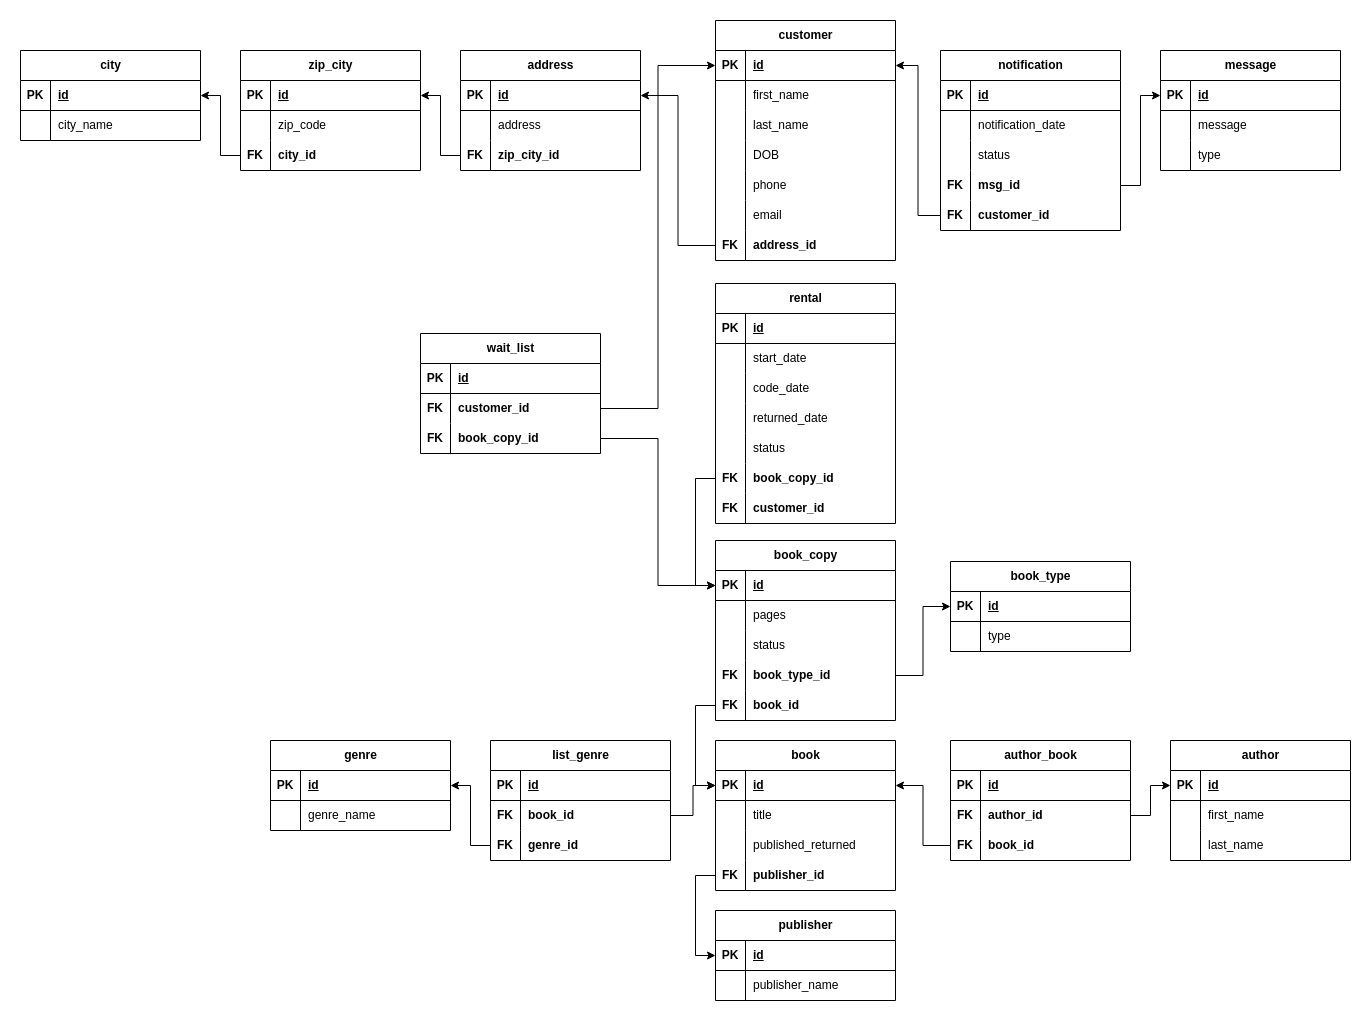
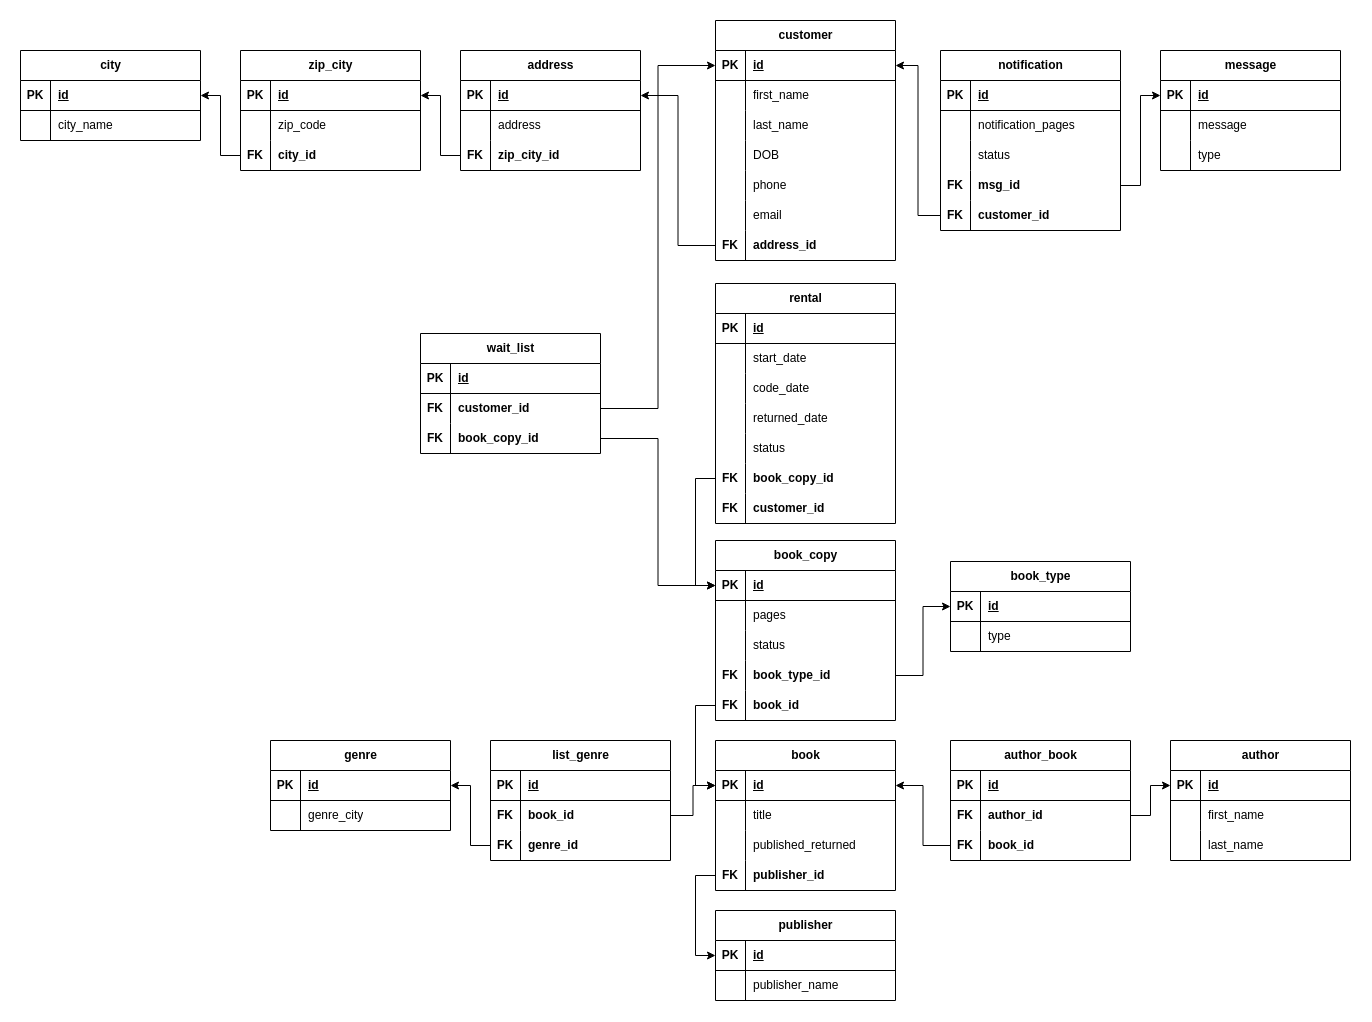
node "notification_date": label "notification_date" -> "notification_pages"
node "genre_name": label "genre_name" -> "genre_city"
